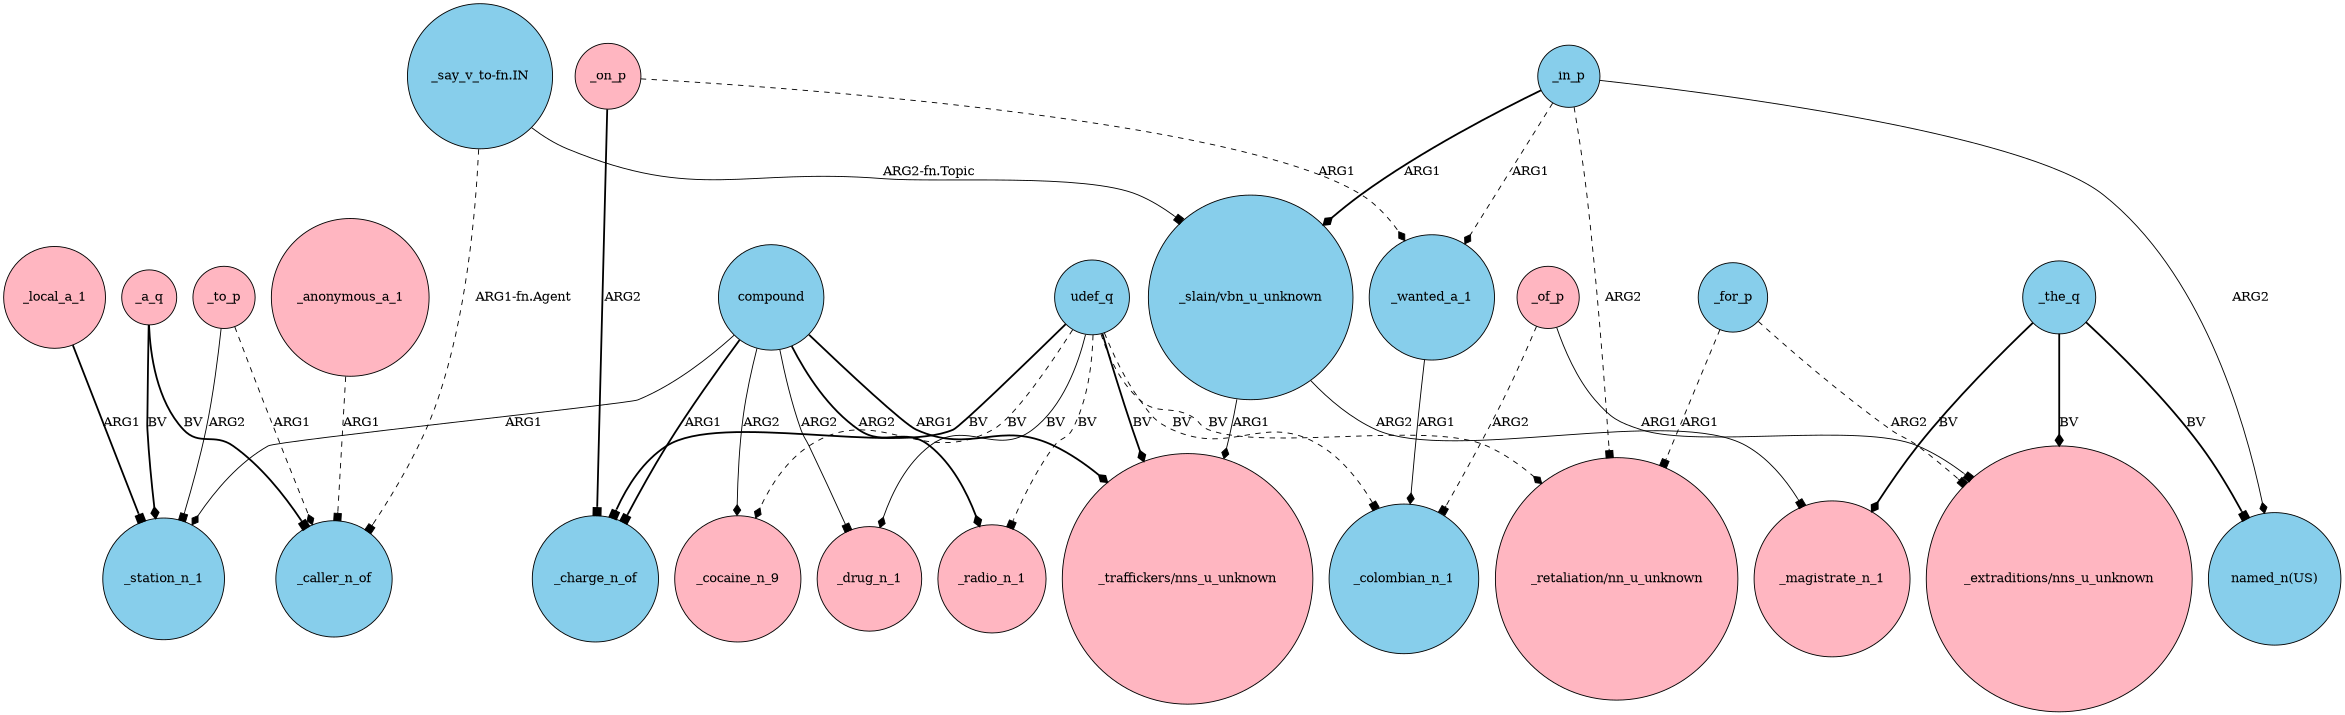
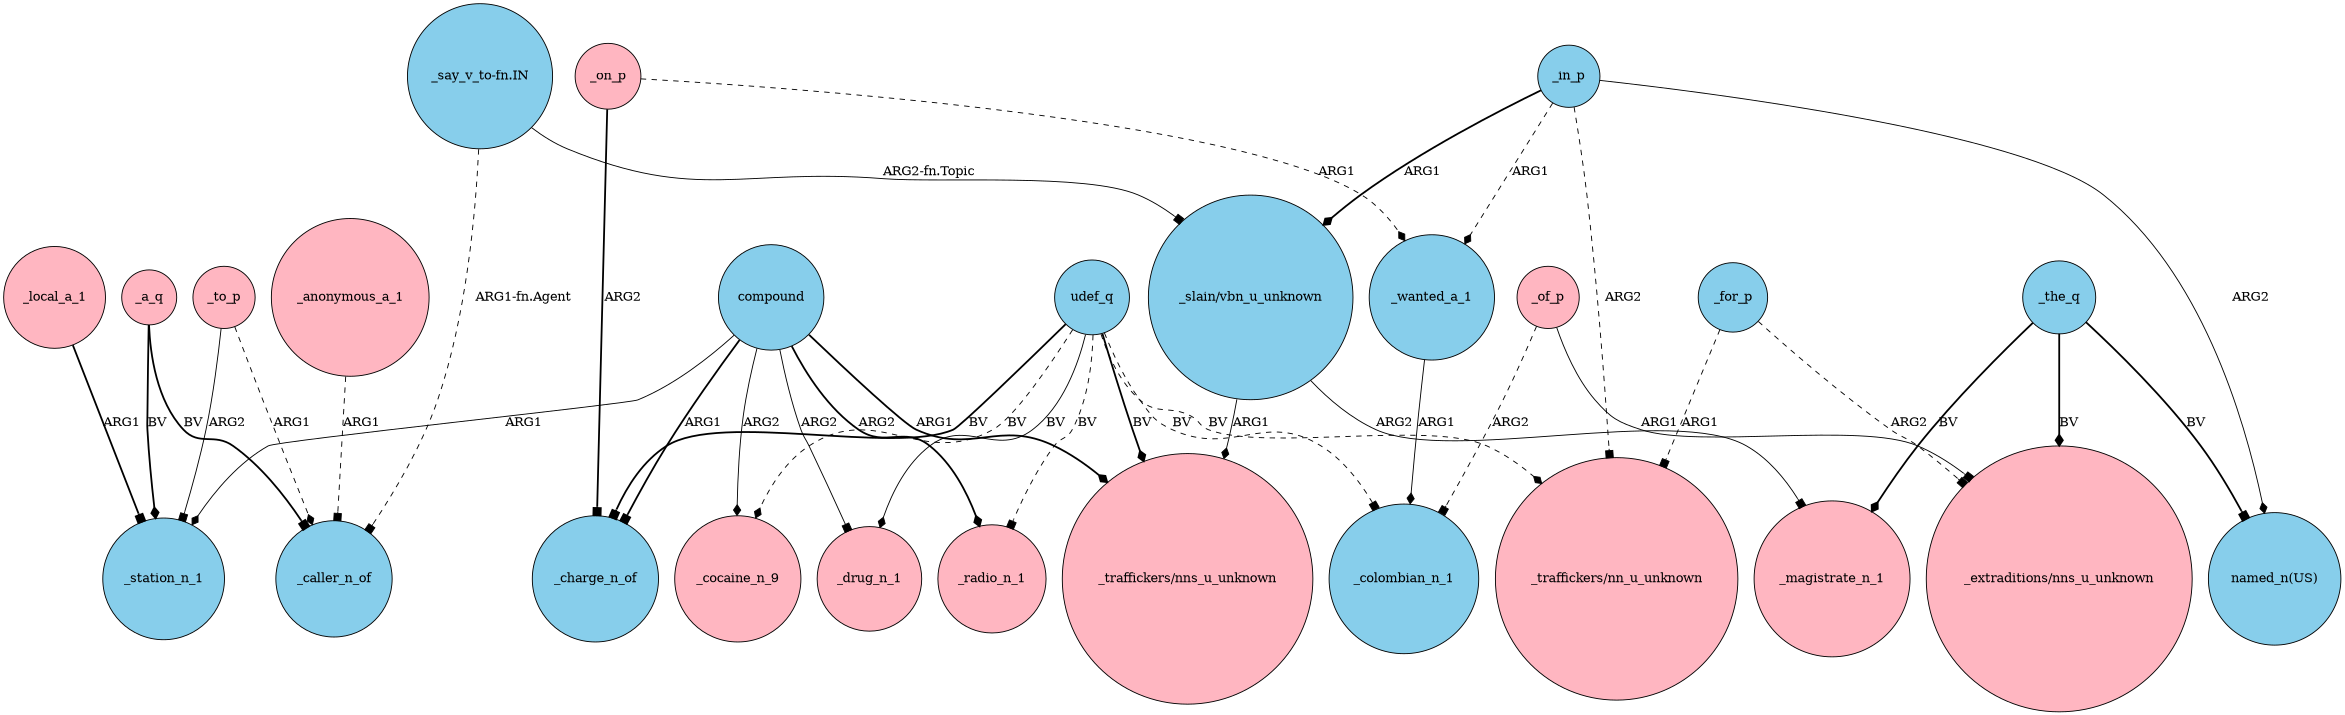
node "_retaliation/nn_u_unknown": label "_retaliation/nn_u_unknown" -> "_traffickers/nn_u_unknown"
